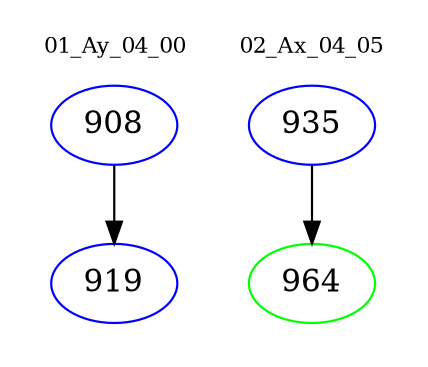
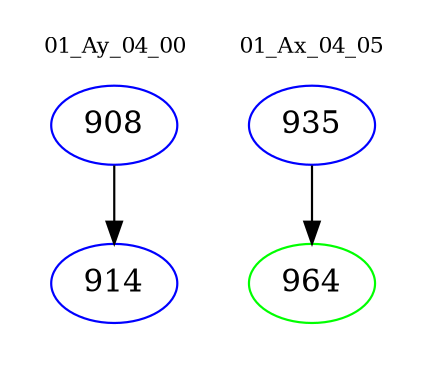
cluster "02_Ax_04_05": label "02_Ax_04_05" -> "01_Ax_04_05"
node "919": label "919" -> "914"
